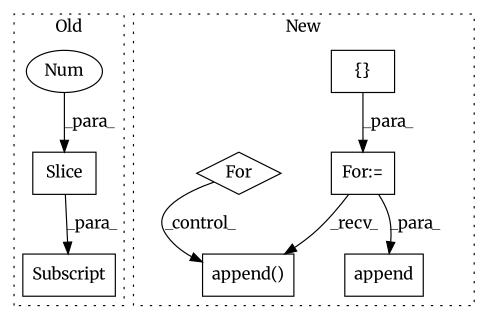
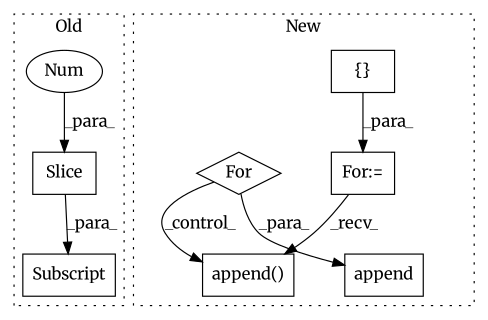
edge "For:=" -> "append": now "For" -> "append"
